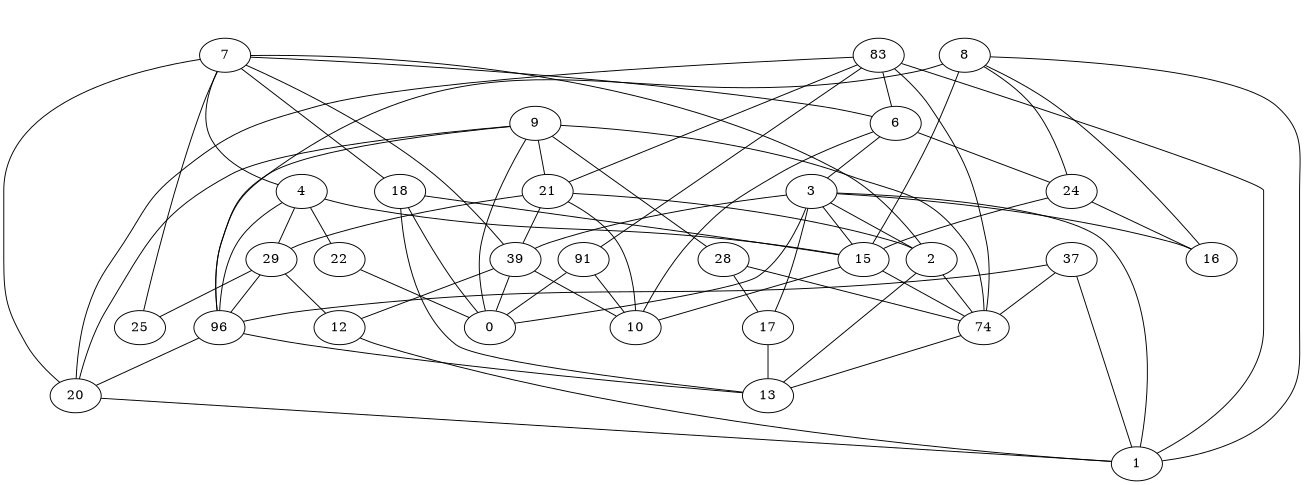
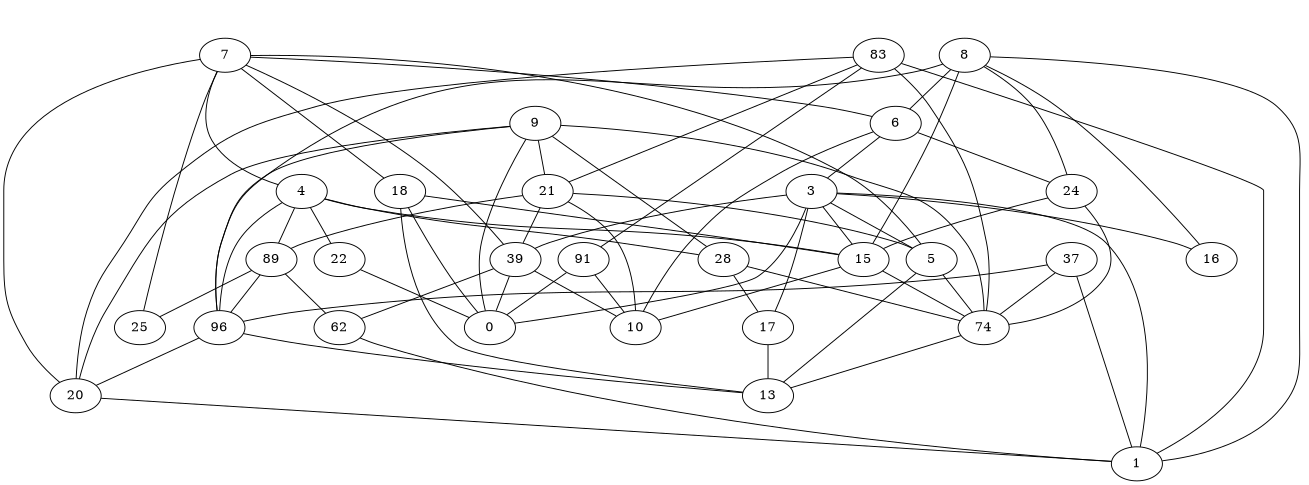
edge "83" -- "6": now "8" -- "6"
edge "24" -- "16": now "24" -- "74"
edge "4" -- "28": added
node "29": label "29" -> "89"
node "2": label "2" -> "5"
node "12": label "12" -> "62"
